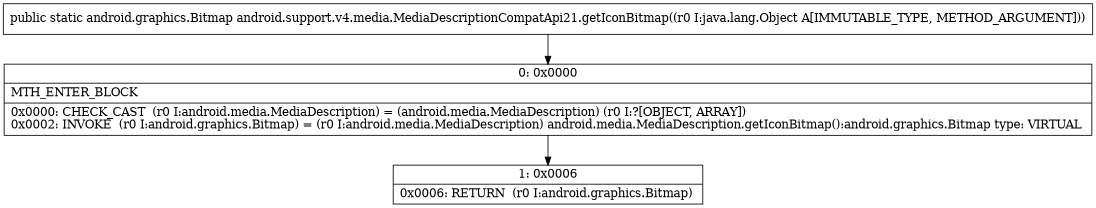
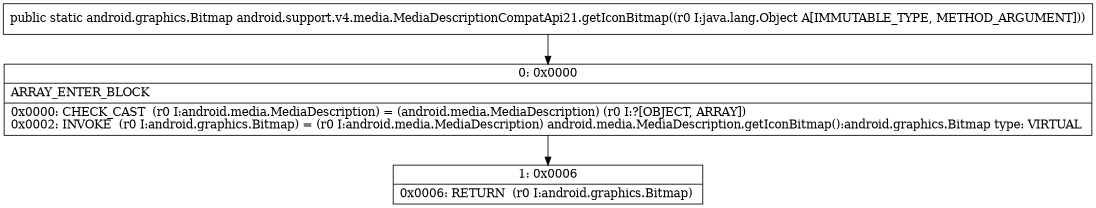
node "0: 0x0000": text "MTH_ENTER_BLOCK" -> "ARRAY_ENTER_BLOCK"
